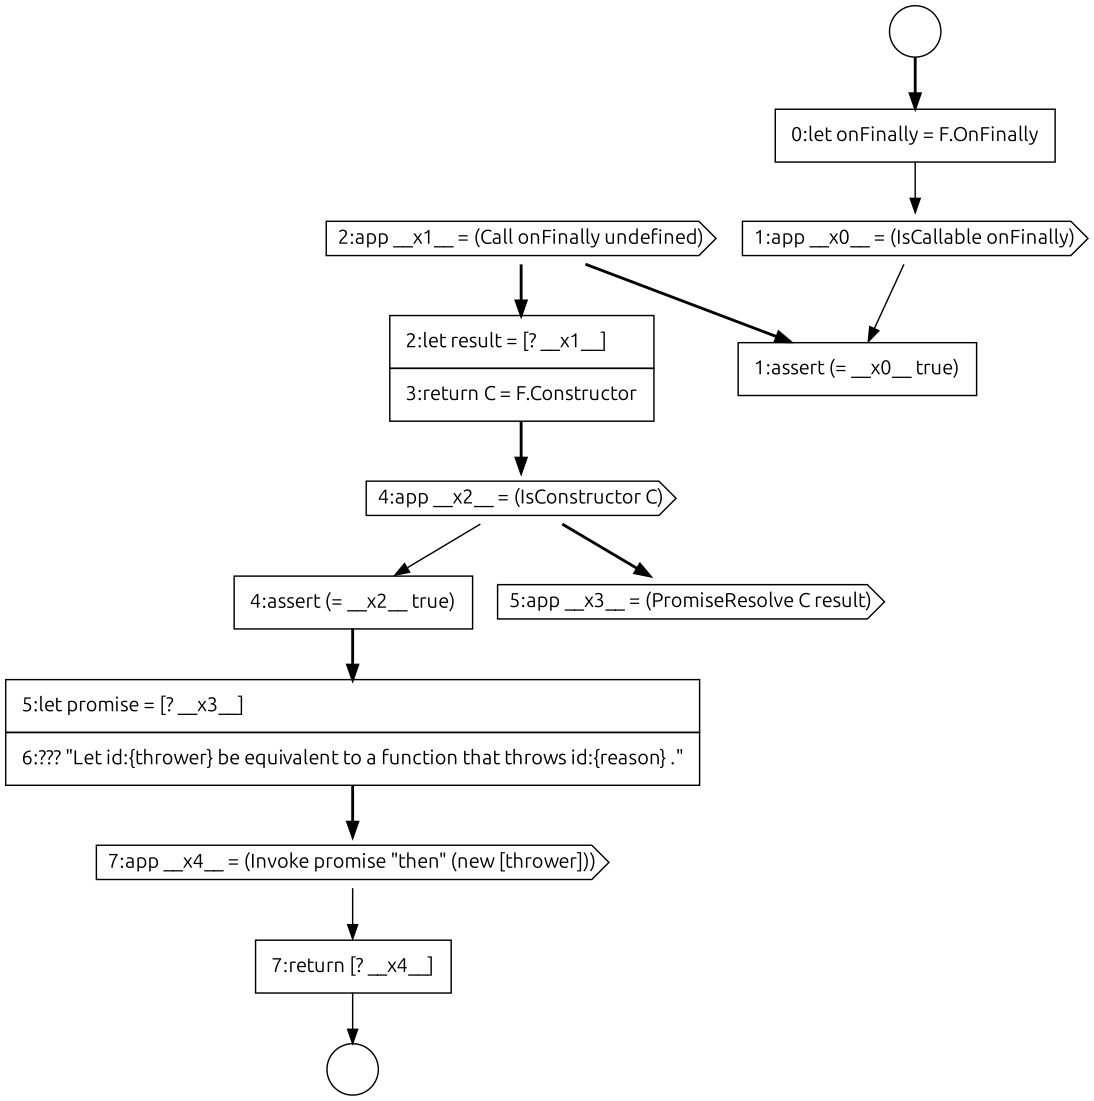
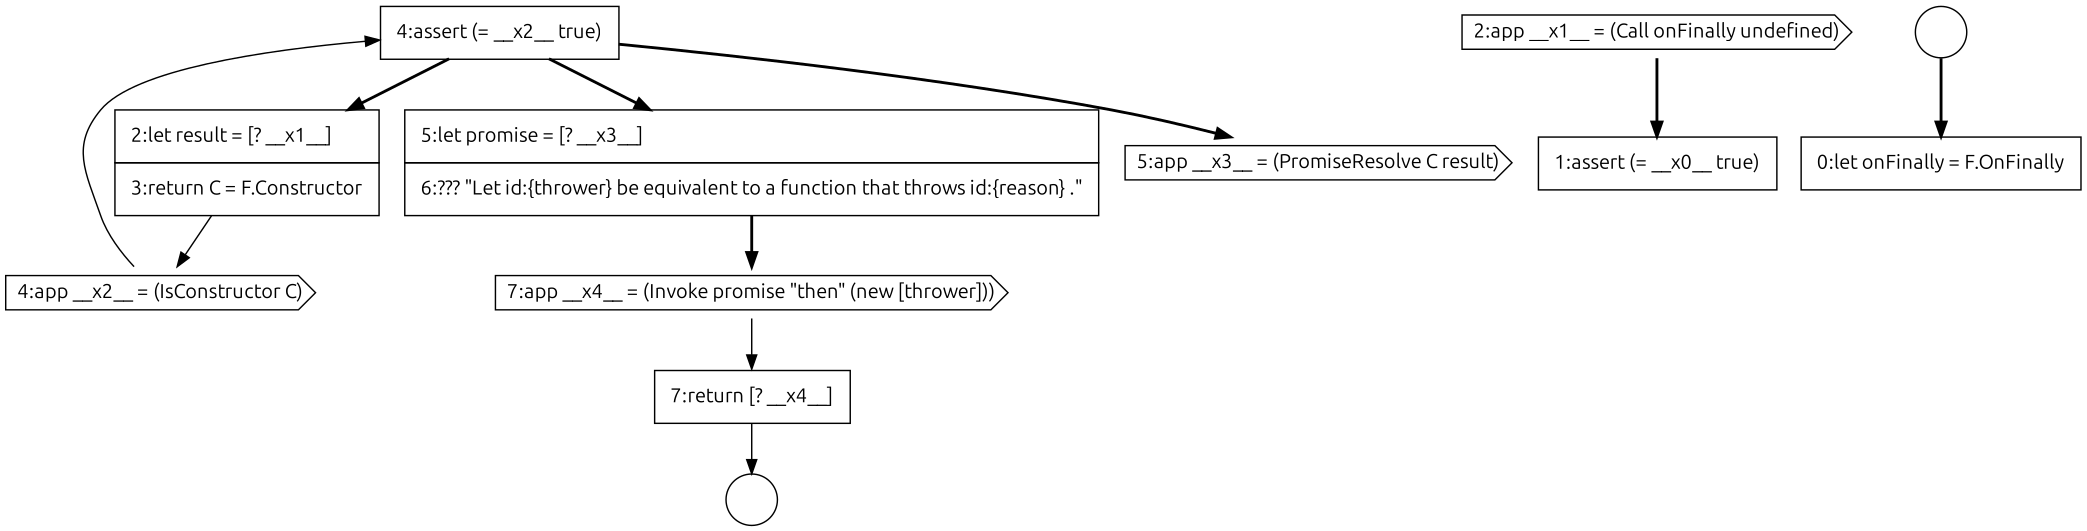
node "1:app __x0__ = (IsCallable onFinally)": removed
edge "2:app __x1__ = (Call onFinally undefined)" -> "2:let result = [? __x1__]": now "4:assert (= __x2__ true)" -> "2:let result = [? __x1__]"
edge "2:let result = [? __x1__]" -> "4:app __x2__ = (IsConstructor C)": style bold -> solid
edge "4:app __x2__ = (IsConstructor C)" -> "5:app __x3__ = (PromiseResolve C result)": now "4:assert (= __x2__ true)" -> "5:app __x3__ = (PromiseResolve C result)"
